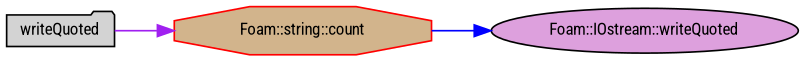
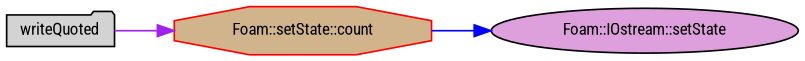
node "Foam::string::count": label "Foam::string::count" -> "Foam::setState::count"
node "Foam::IOstream::writeQuoted": label "Foam::IOstream::writeQuoted" -> "Foam::IOstream::setState"
